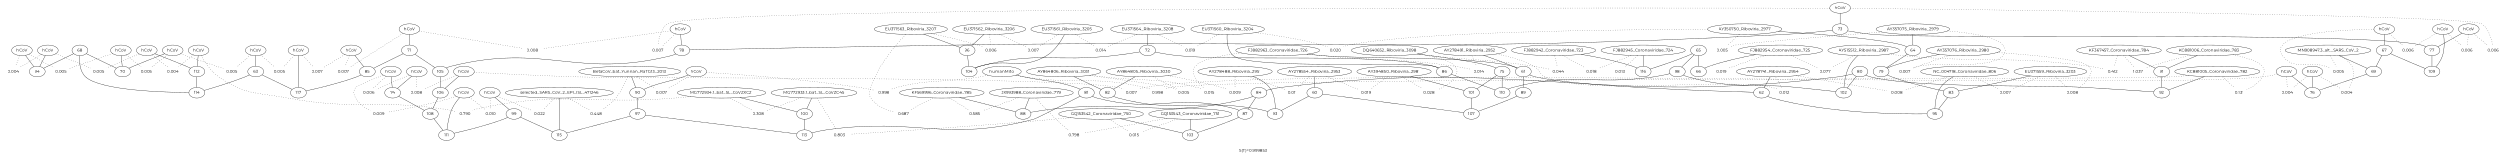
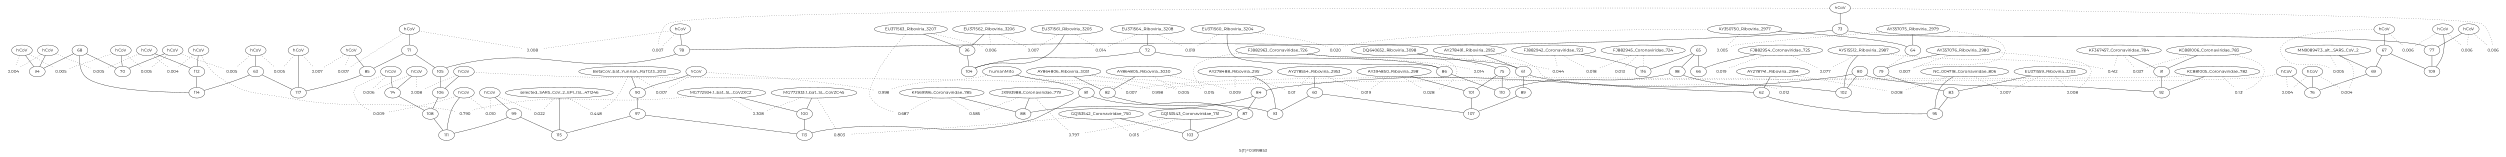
edge "FJ882945_Coronaviridae_724" -- "116": style solid -> dotted
edge "64" -- "79": style solid -> dotted
node "1.037": label "1.037" -> "0.037"
node "0.798": label "0.798" -> "0.797"
